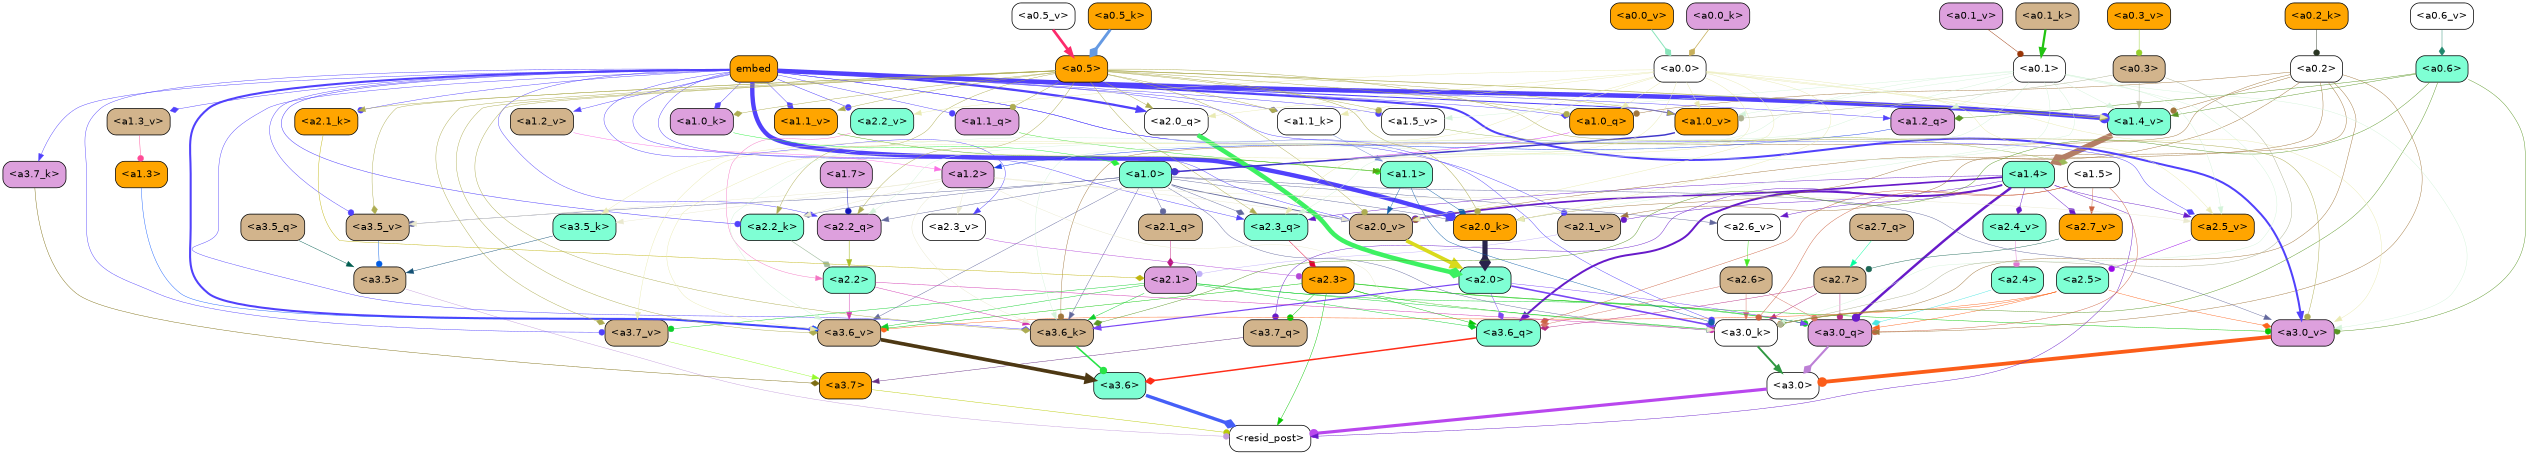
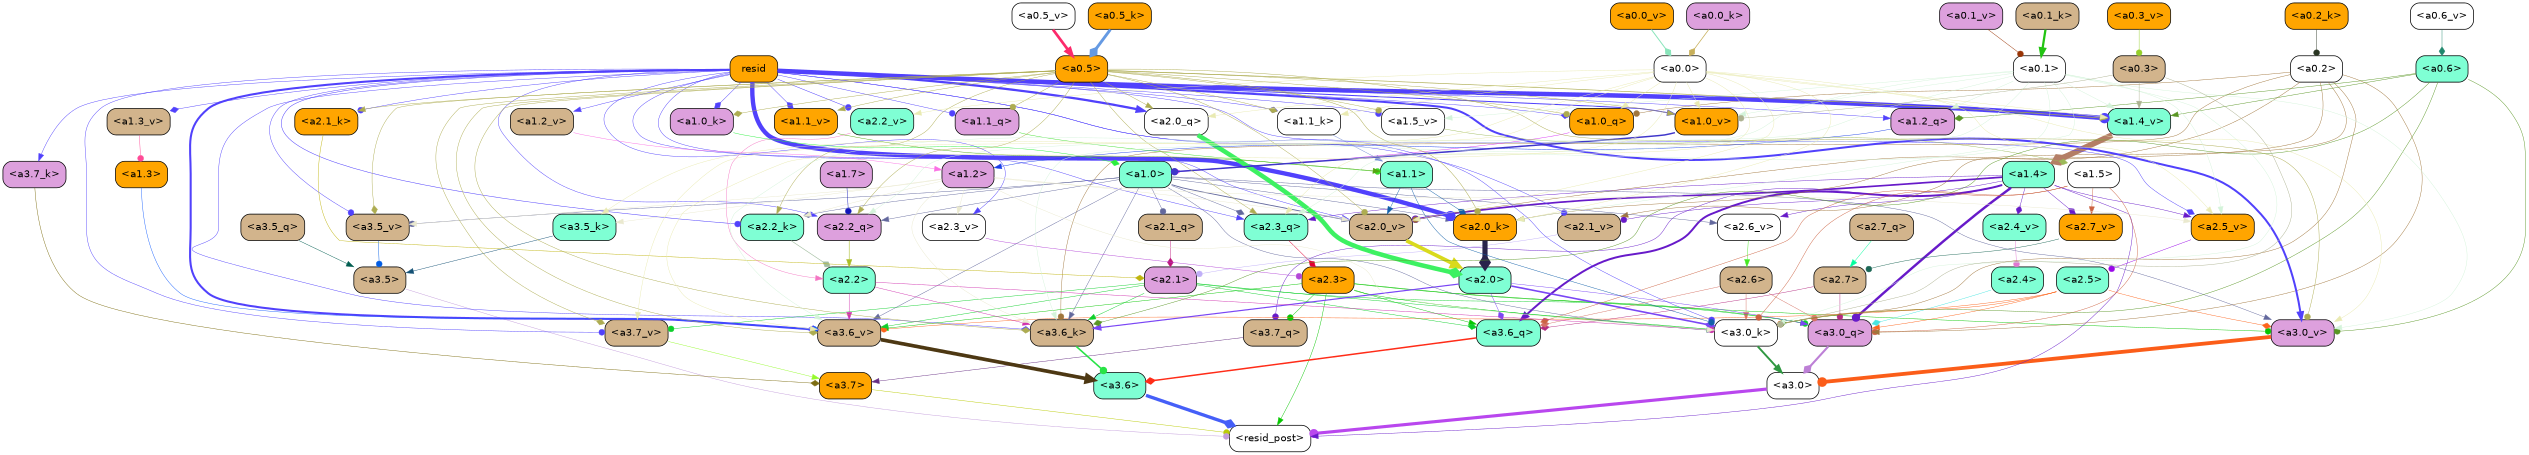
node "embed": label "embed" -> "resid"
edge "<a0.2>" -> "<a1.4_v>": removed
edge "<a2.7>" -> "<a3.0_k>": removed
